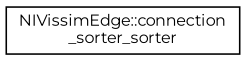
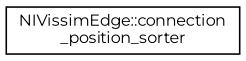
node "NIVissimEdge::connection _sorter_sorter": label "NIVissimEdge::connection _sorter_sorter" -> "NIVissimEdge::connection _position_sorter"
